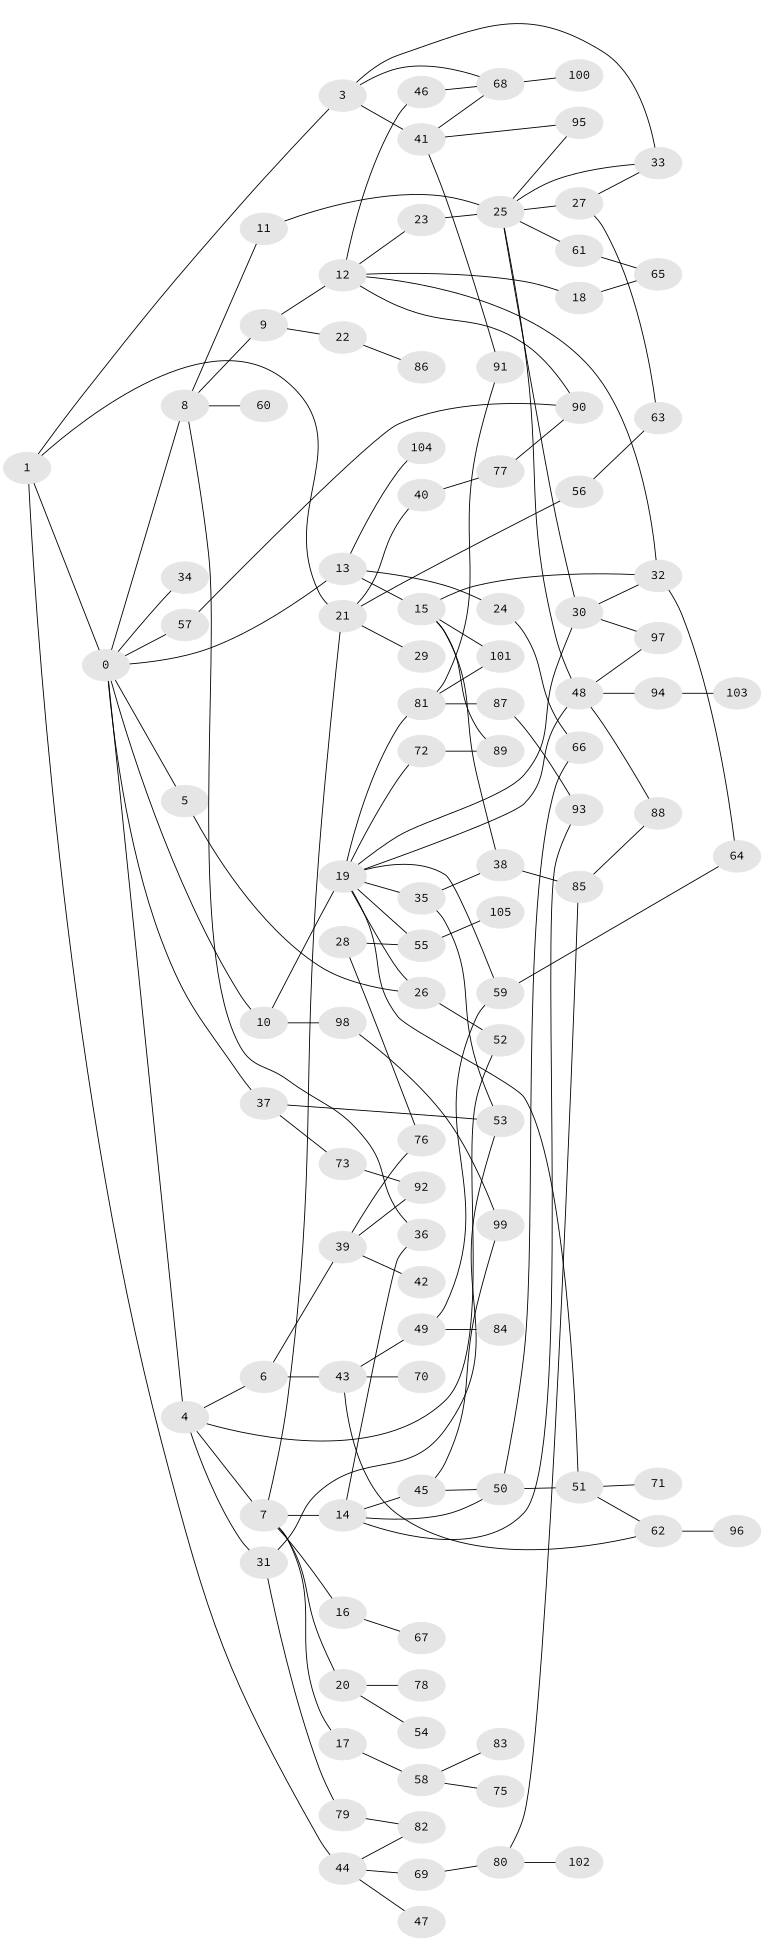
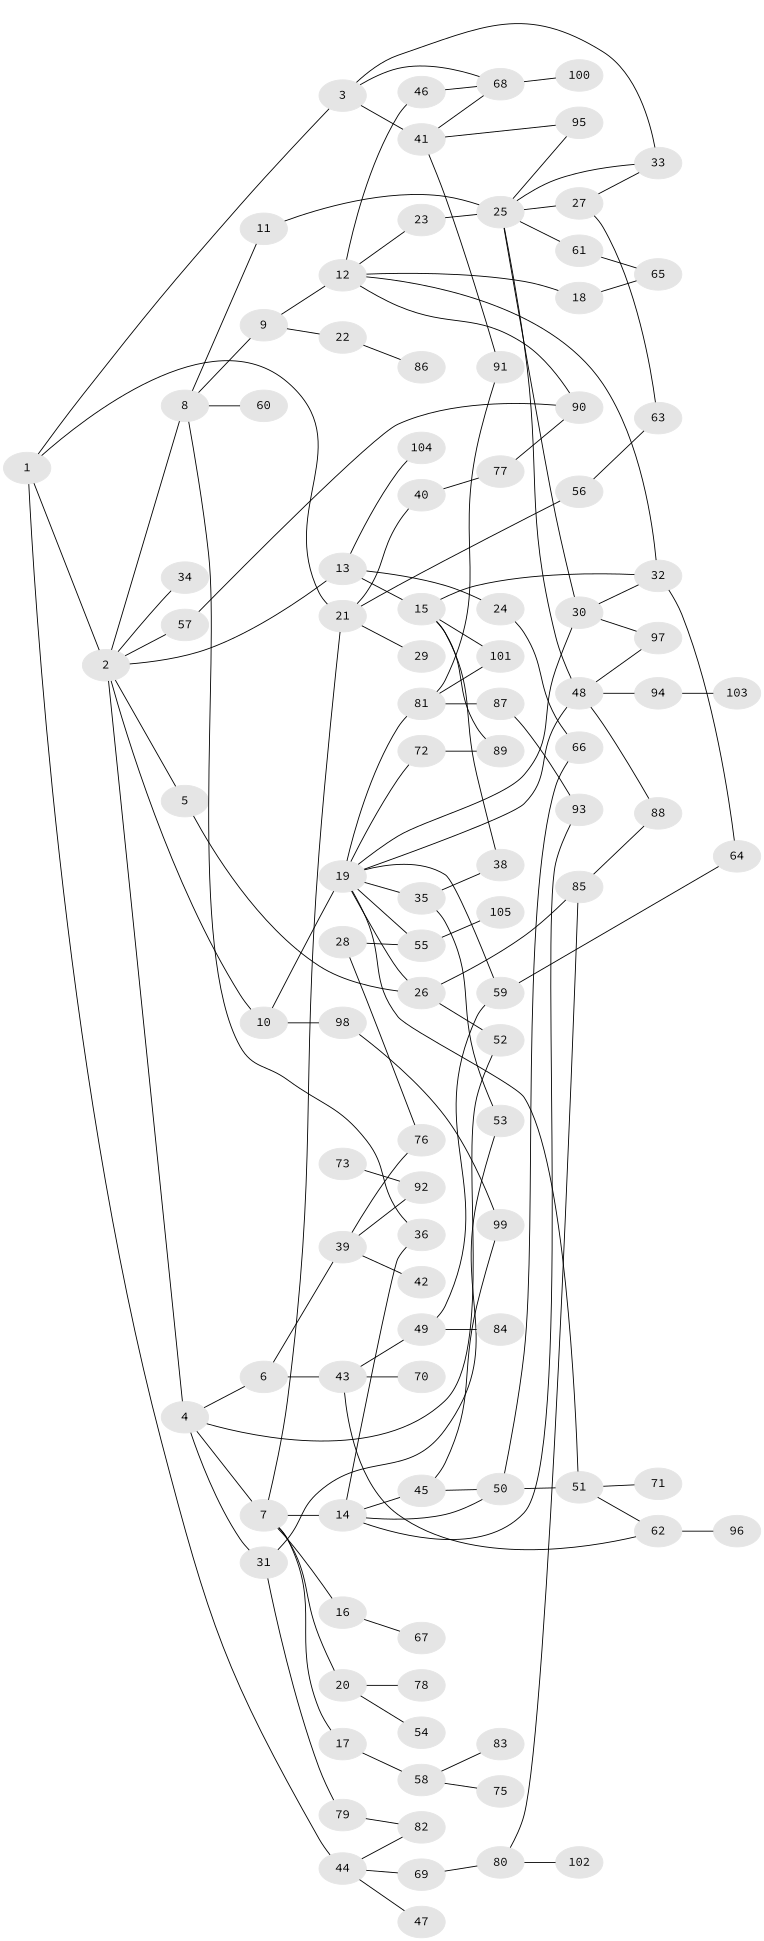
node "0": label "0" -> "2"
edge "38" -- "85": now "26" -- "85"
node "37": removed
